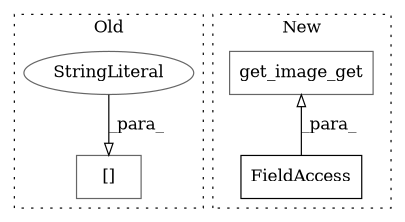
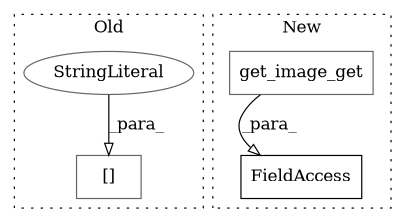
edge "FieldAccess" -> "get_image_get": reversed
